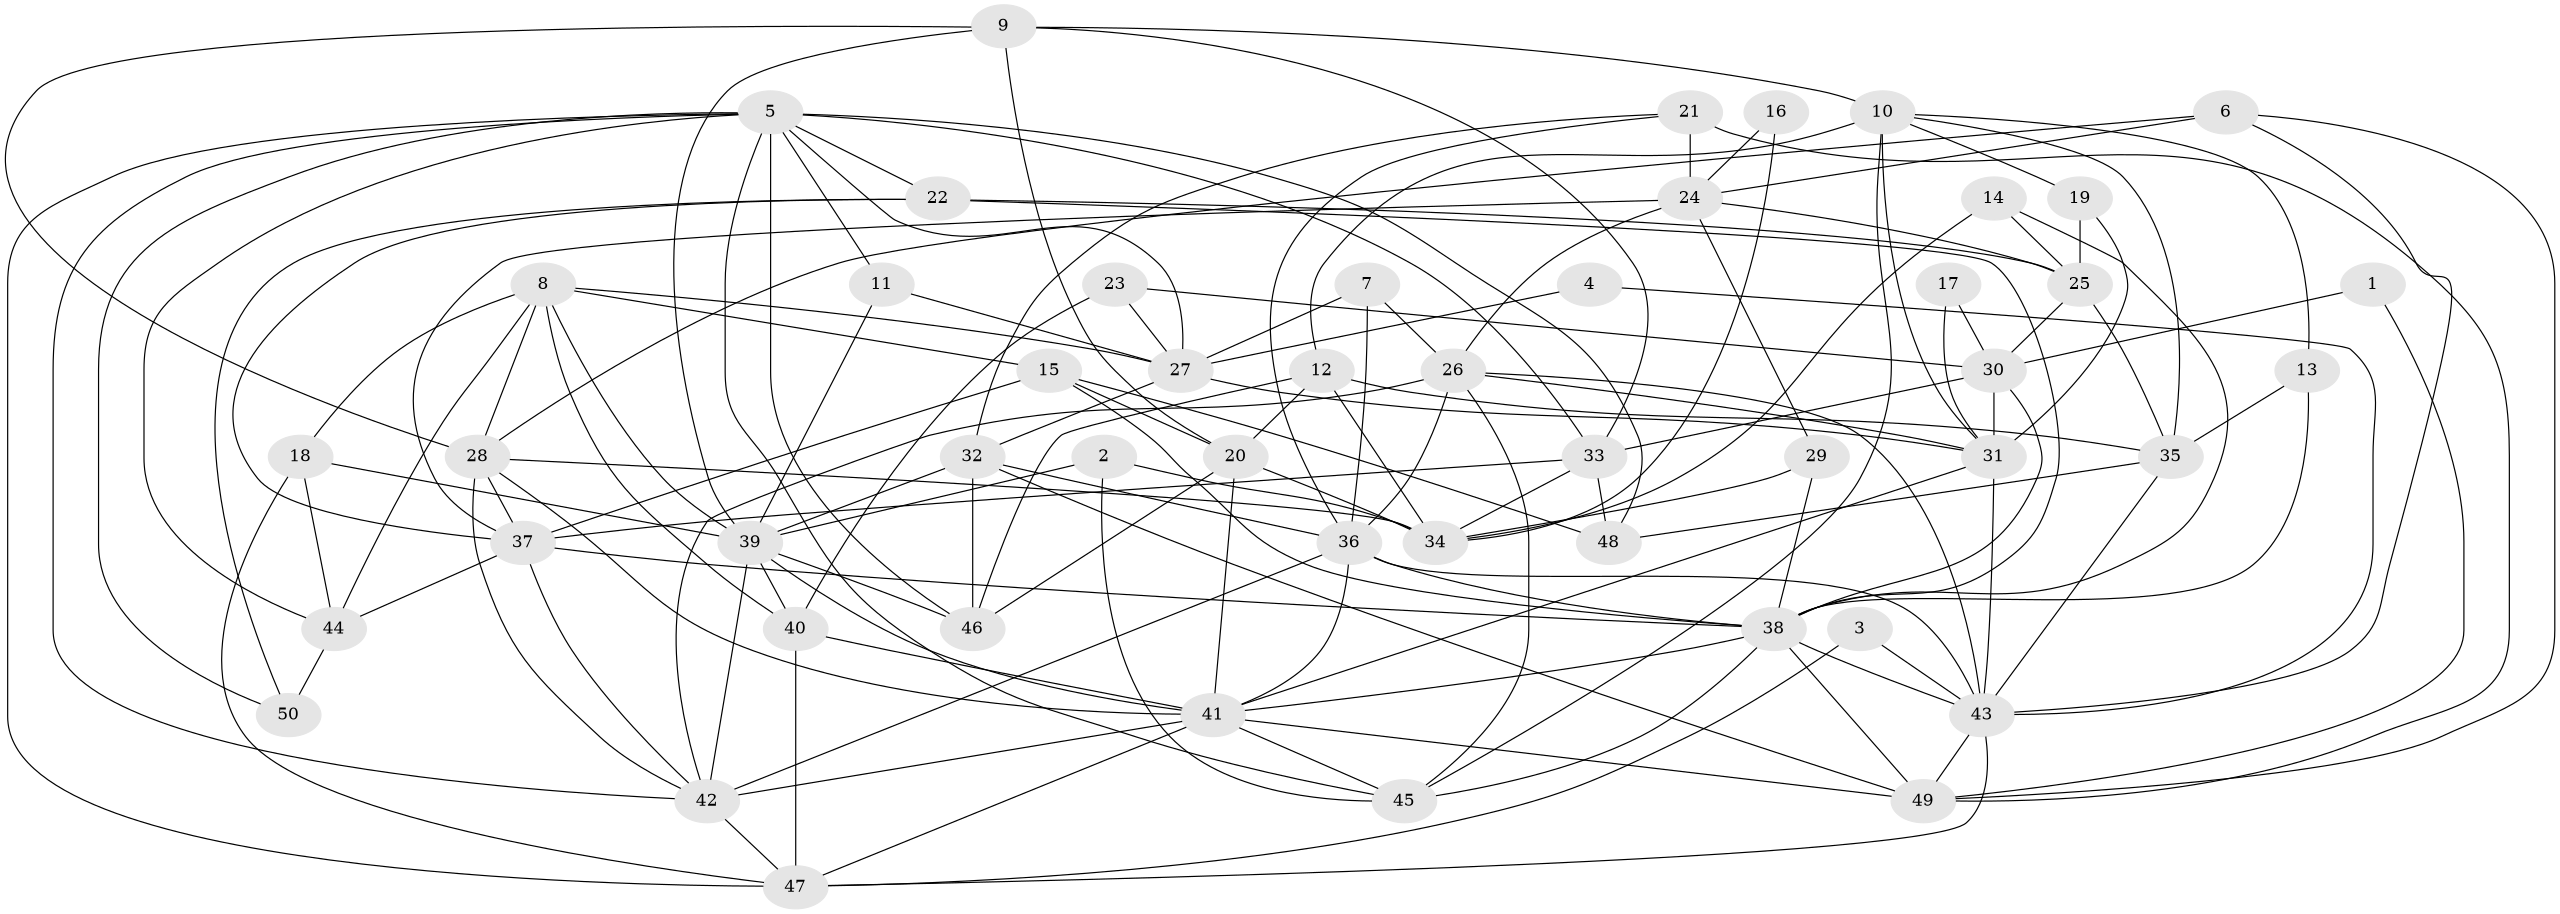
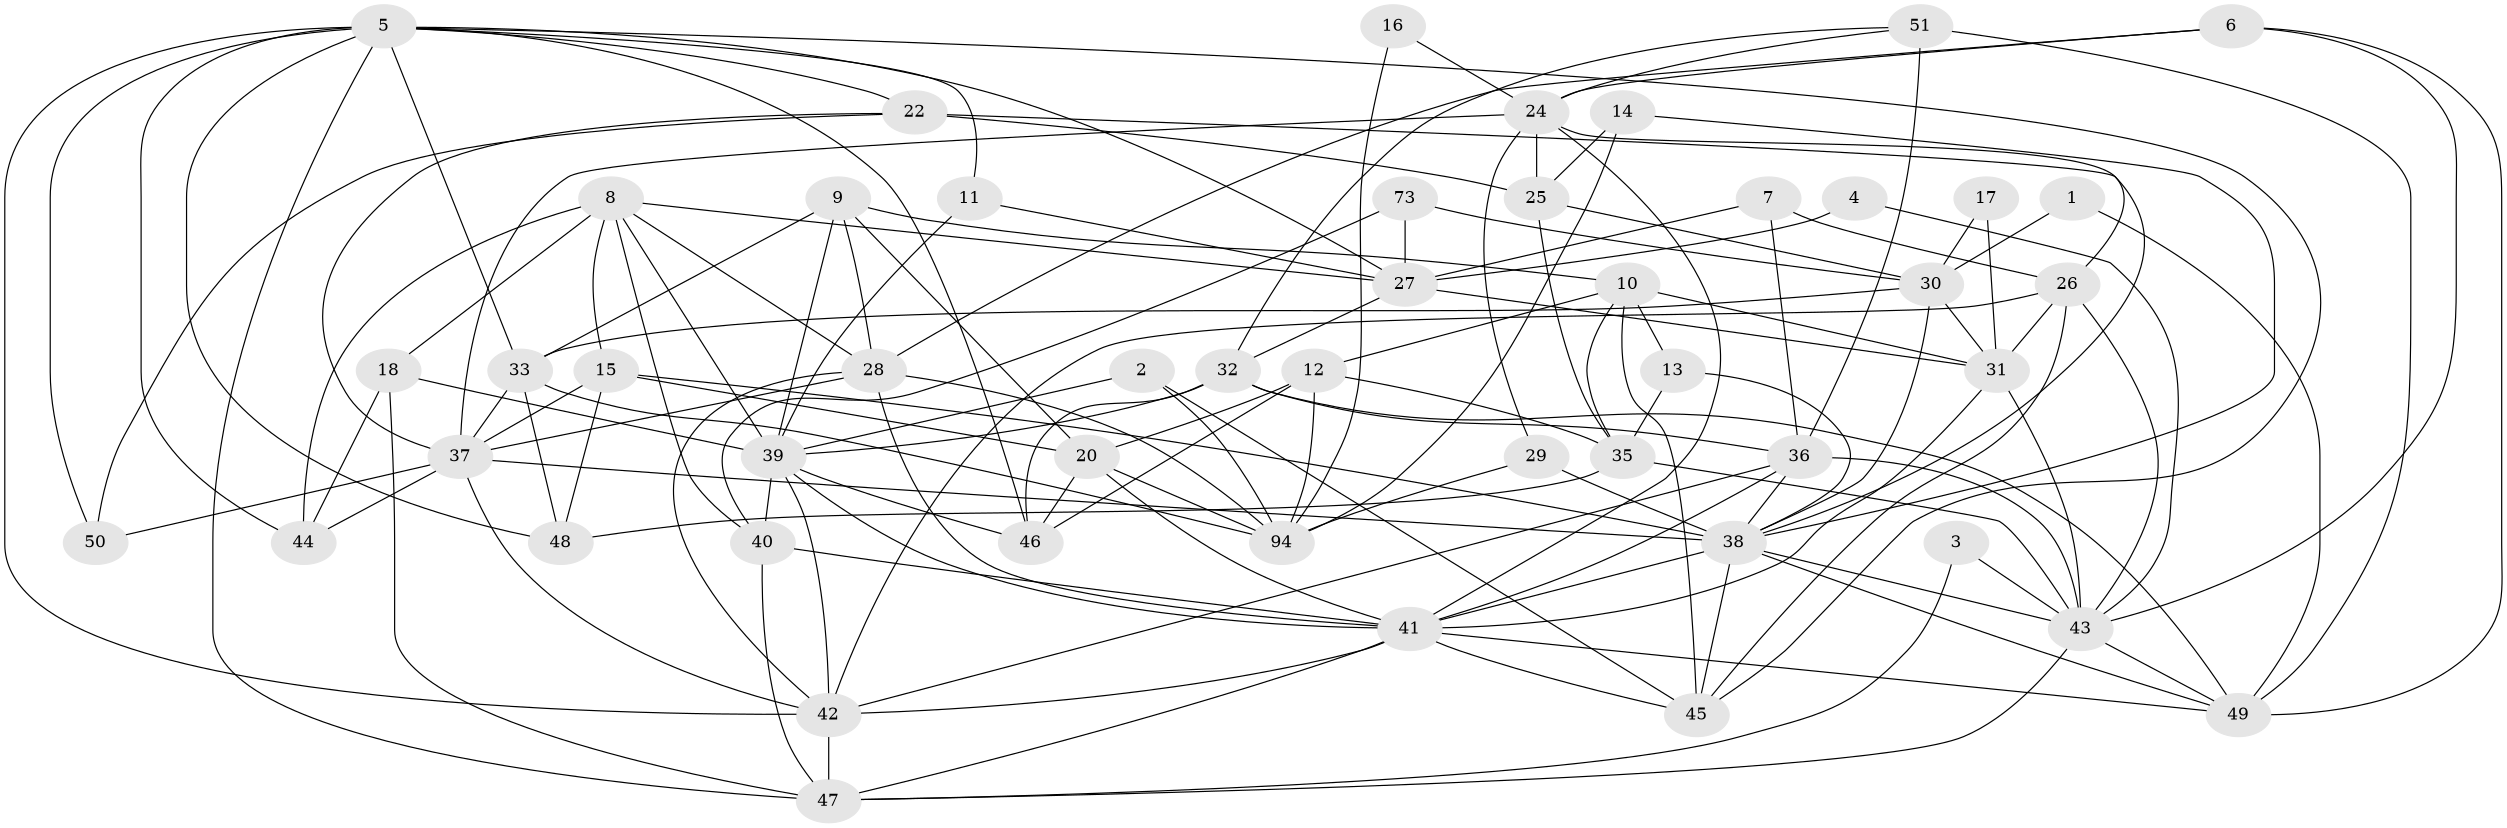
node "21": label "21" -> "51"
node "19": removed
node "23": label "23" -> "73"
edge "24" -- "41": added
edge "26" -- "36": removed
node "34": label "34" -> "94"
edge "44" -- "50": now "37" -- "50"
